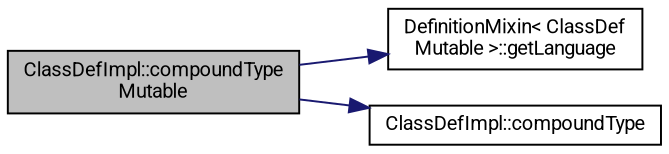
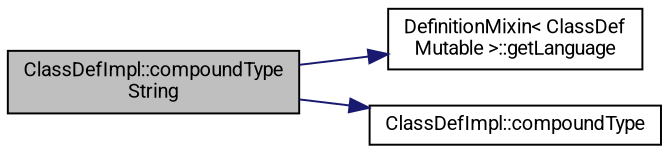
node "ClassDefImpl::compoundType Mutable": label "ClassDefImpl::compoundType Mutable" -> "ClassDefImpl::compoundType String"
